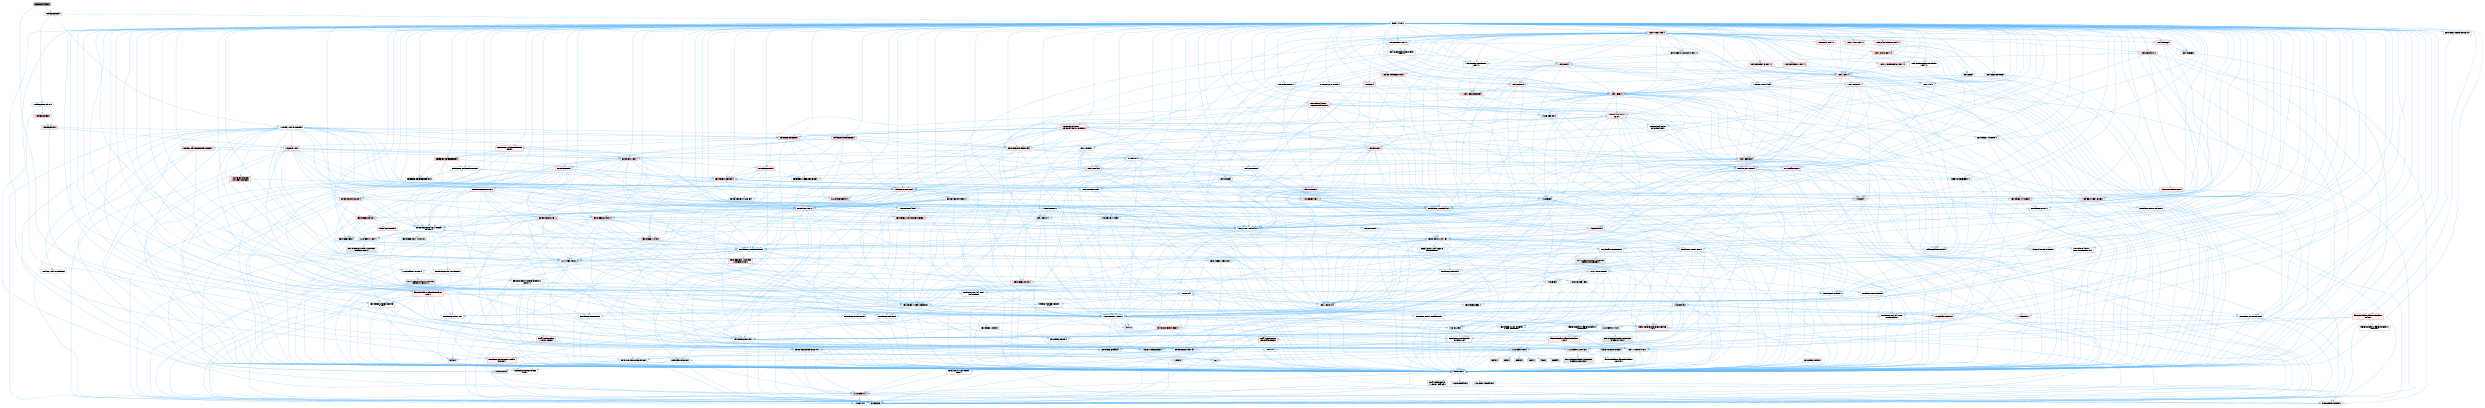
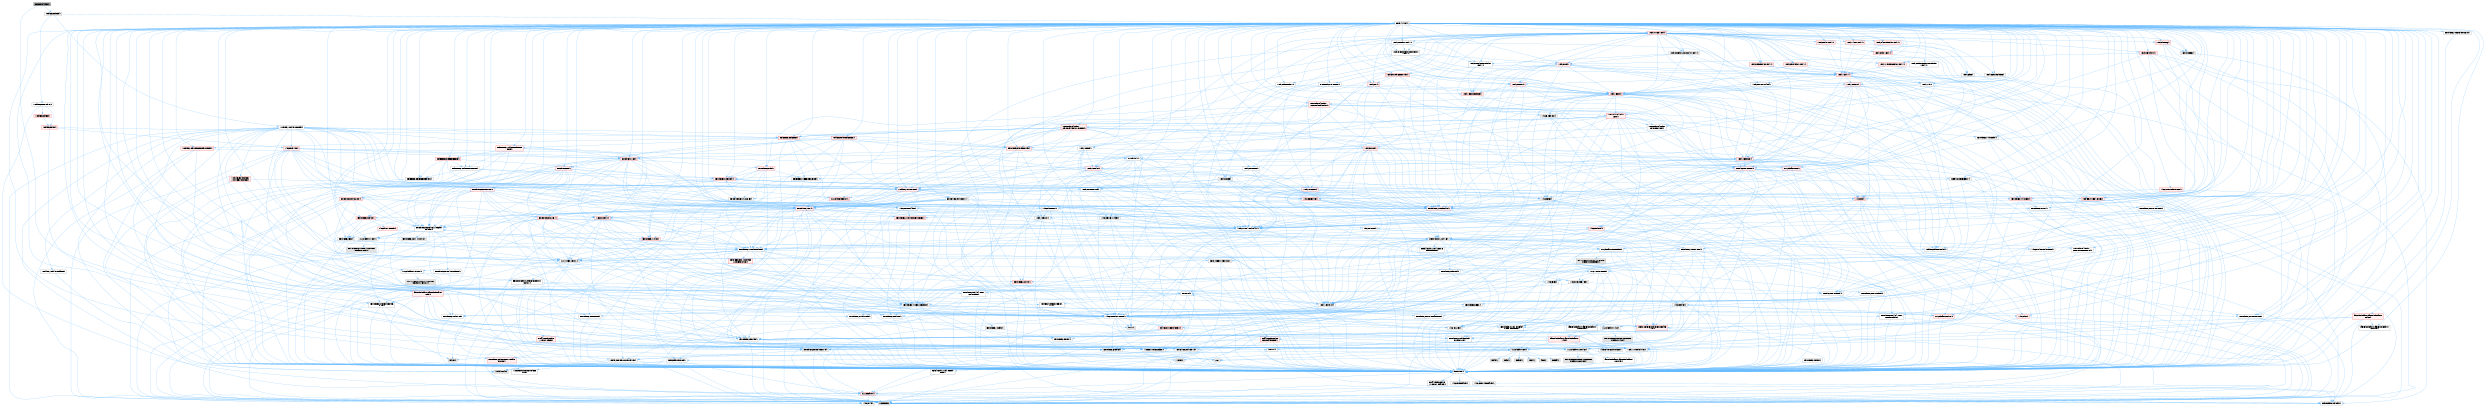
node "Matrix/OrthoMatrix.h": label "Matrix/OrthoMatrix.h" -> "Math/OrthoMatrix.h"
node "Templates/Function.h": label "Templates/Function.h" -> "Map/Function.h"
